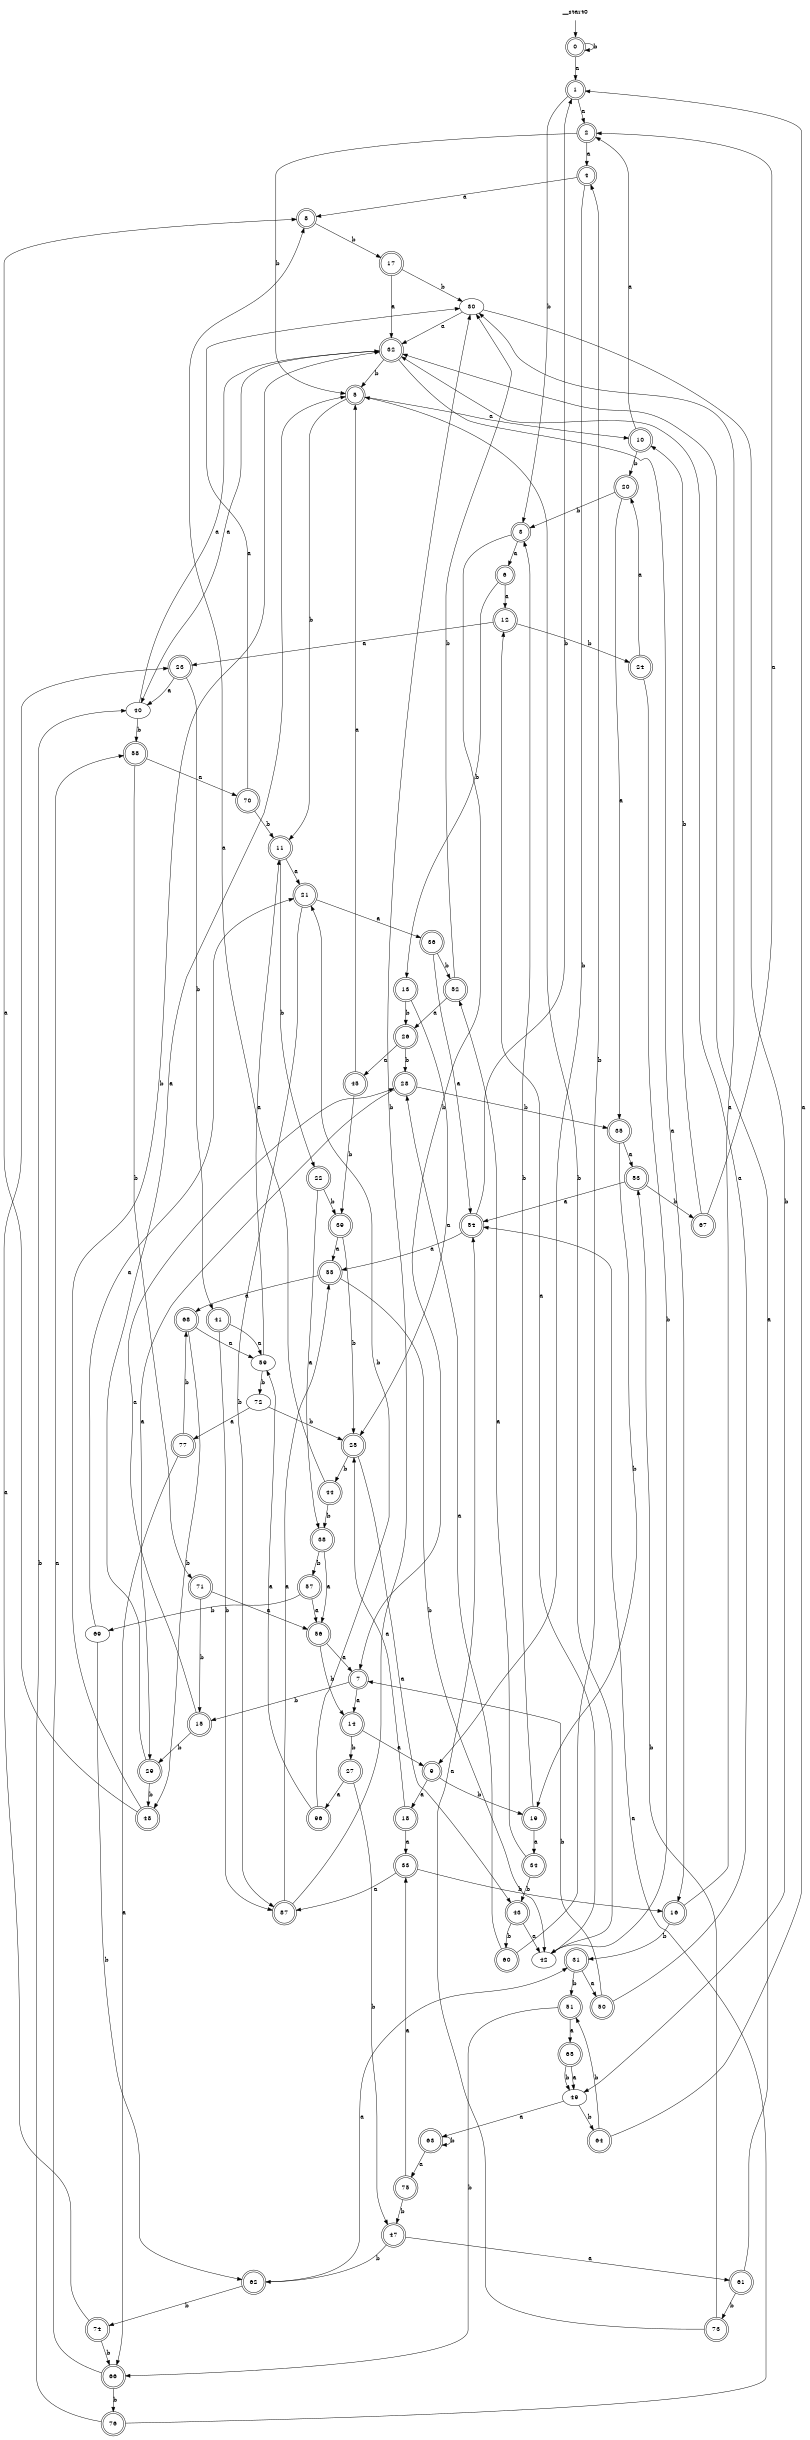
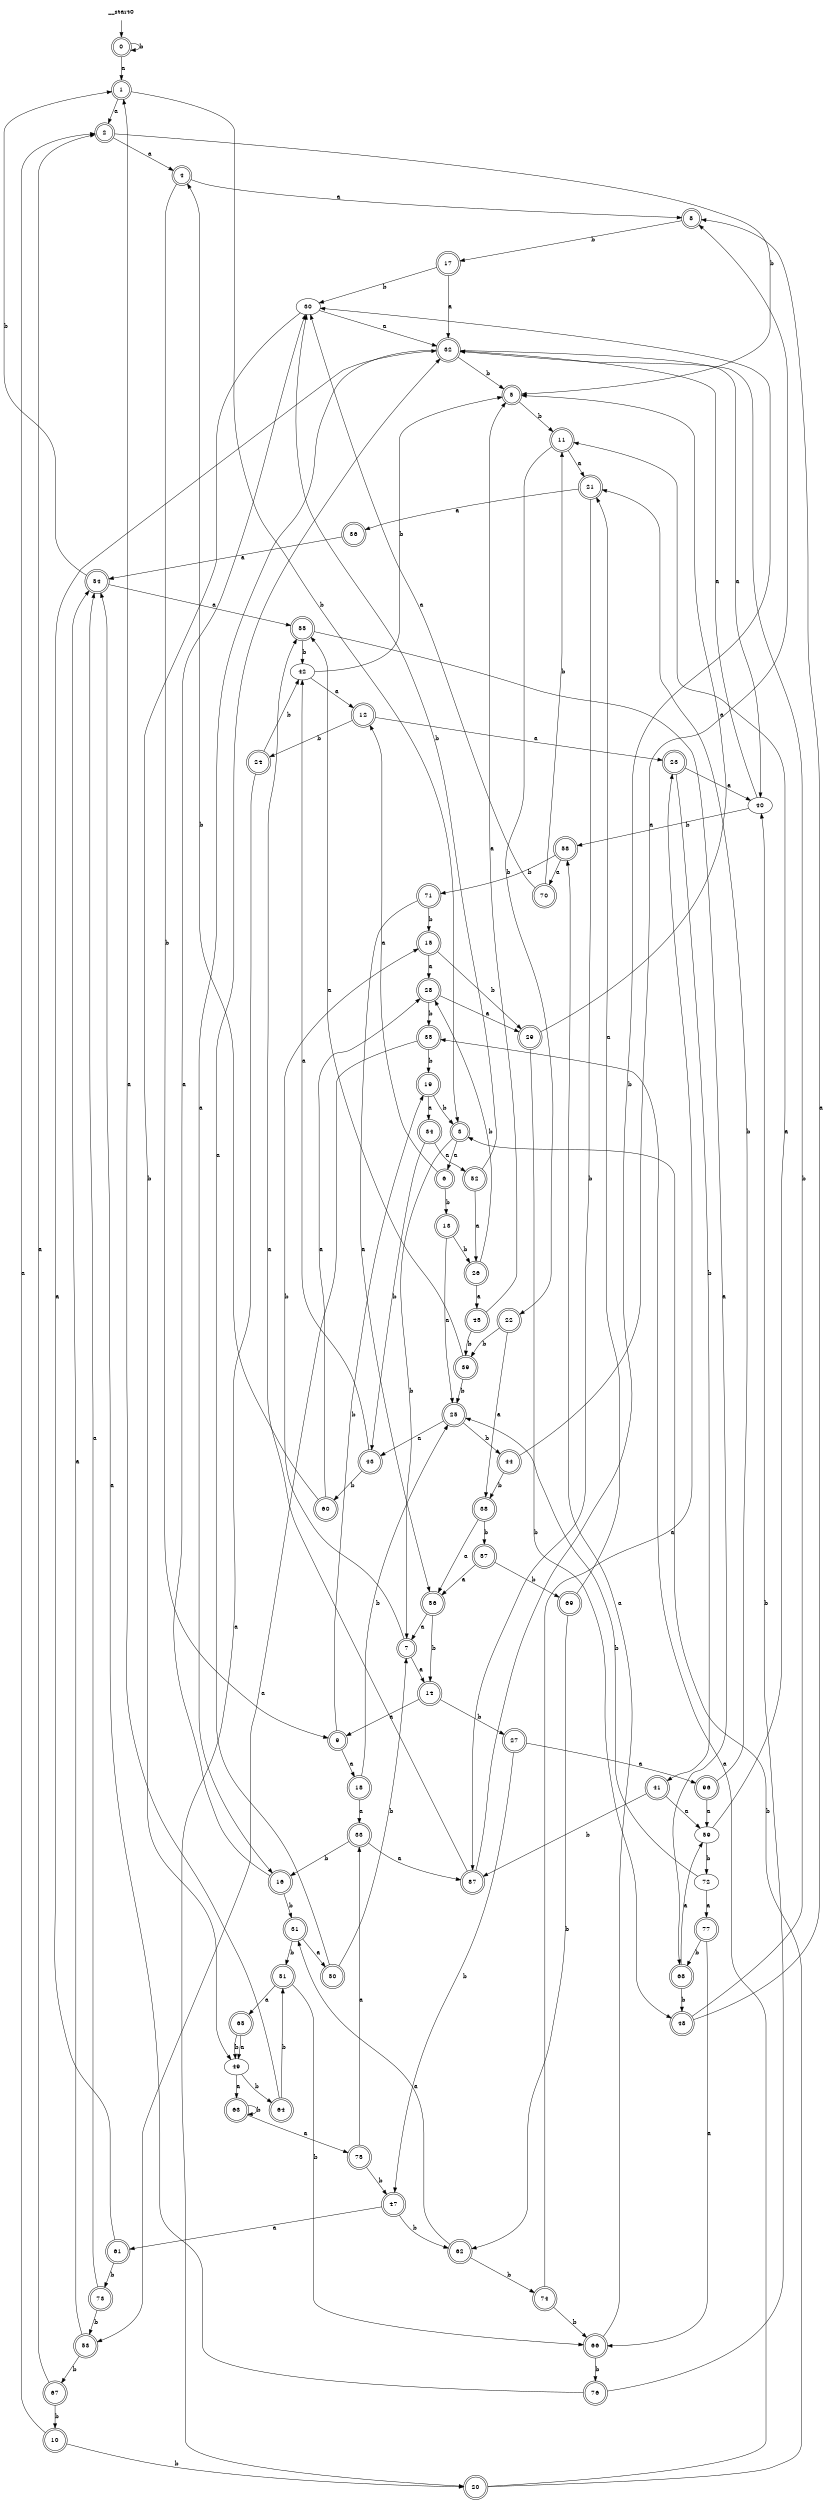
edge "5" -> "10": removed, label "a"
edge "36" -> "52": removed, label "b"
node "69": shape ellipse -> doublecircle
edge "18" -> "25": label "a" -> "b"
